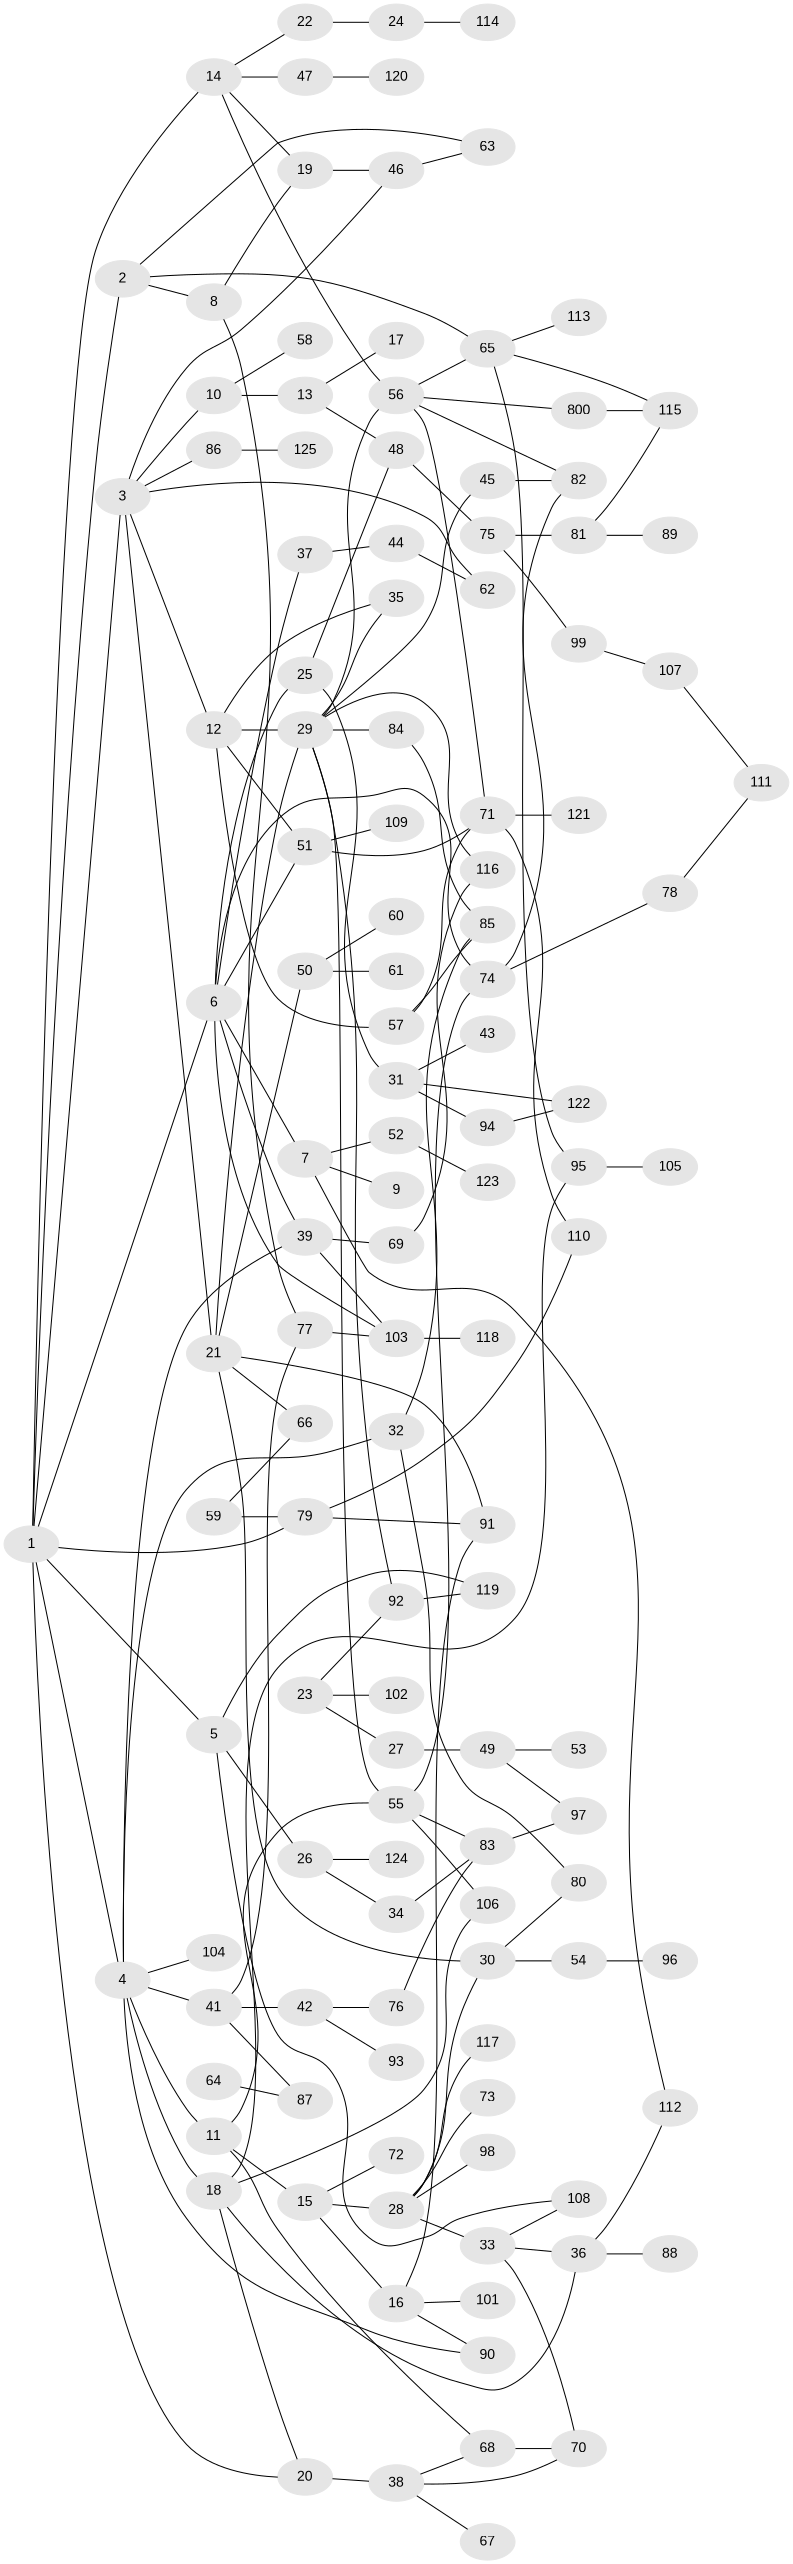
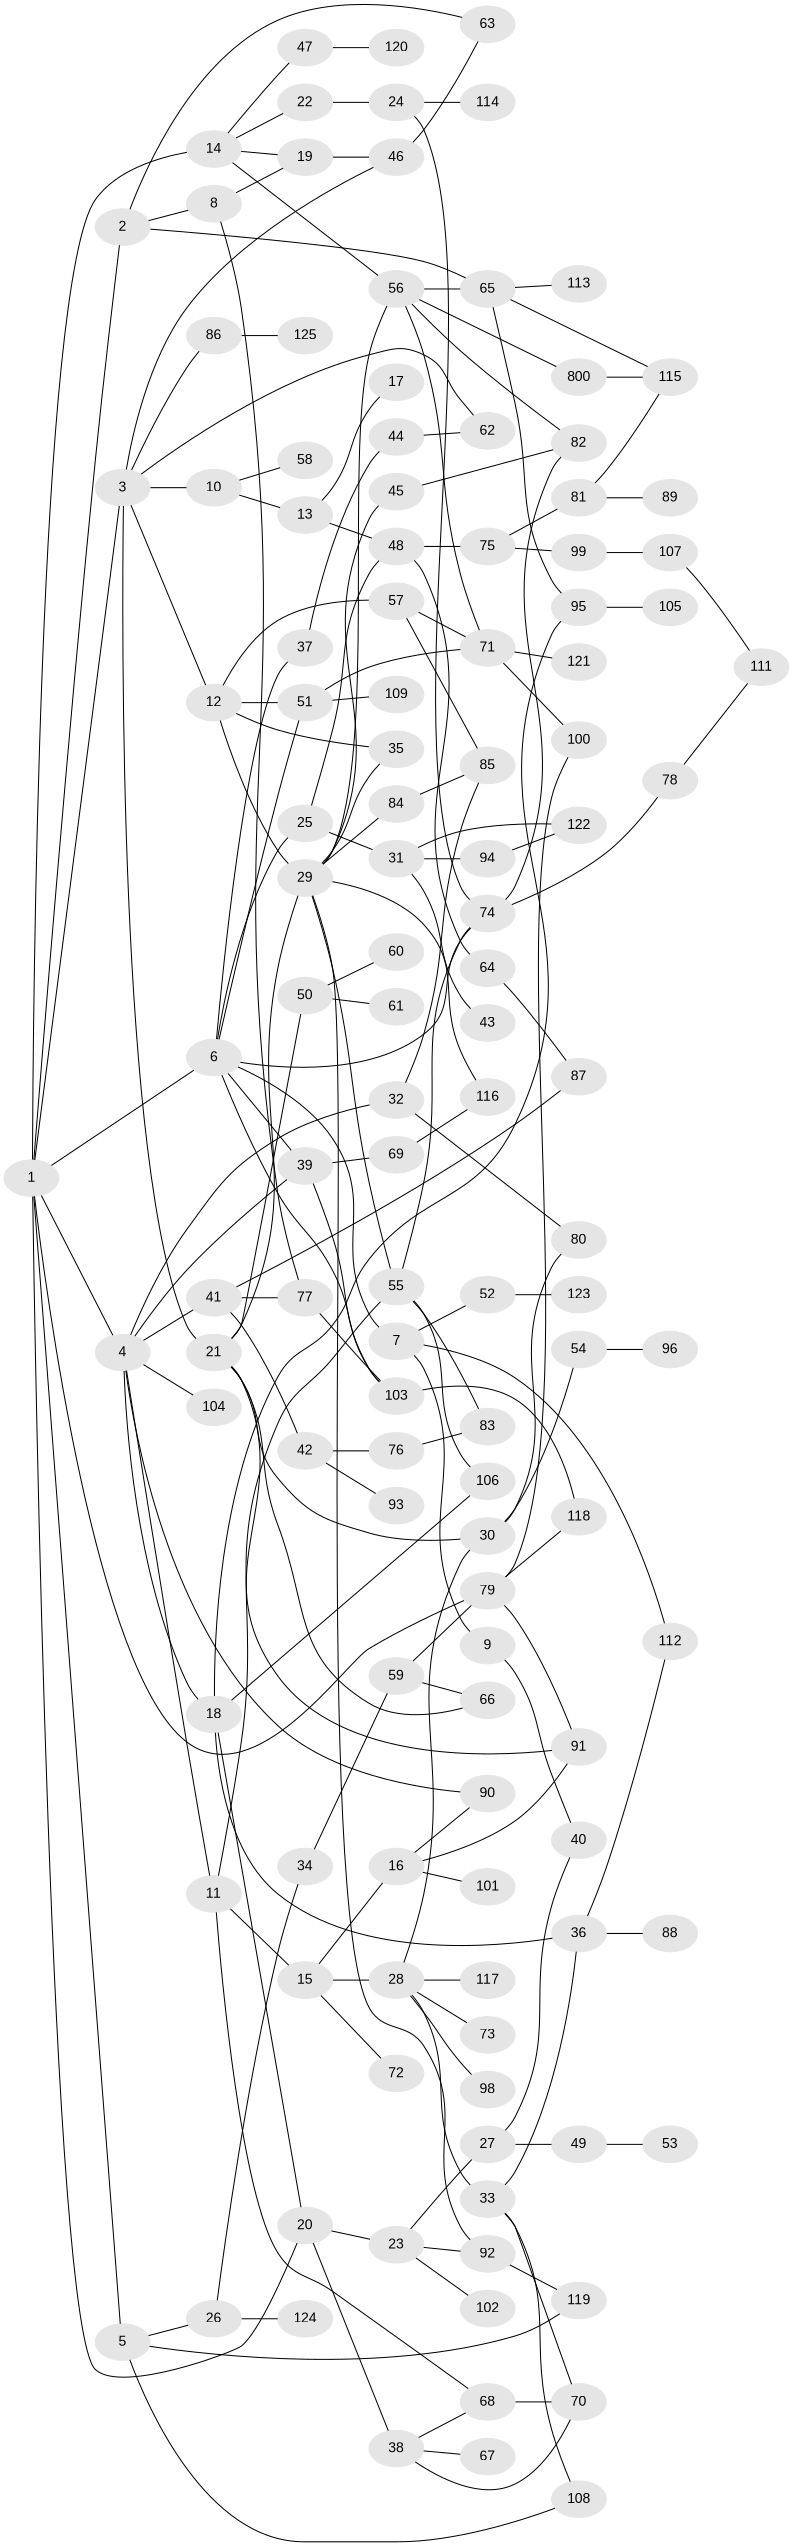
edge "24" -- "74": added
edge "48" -- "64": added
node "110": label "110" -> "100"
edge "118" -- "79": added
node "97": removed
node "40": added
edge "83" -- "34": now "59" -- "34"
edge "20" -- "23": added
